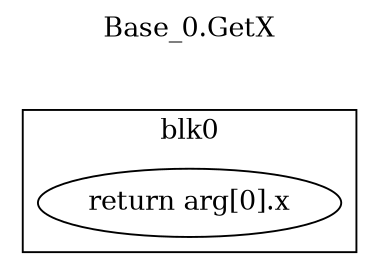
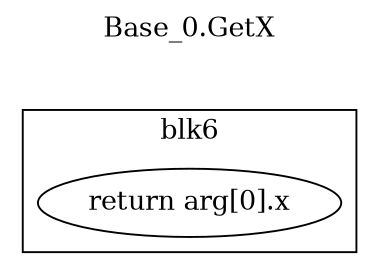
cluster "blk0": label "blk0" -> "blk6"
